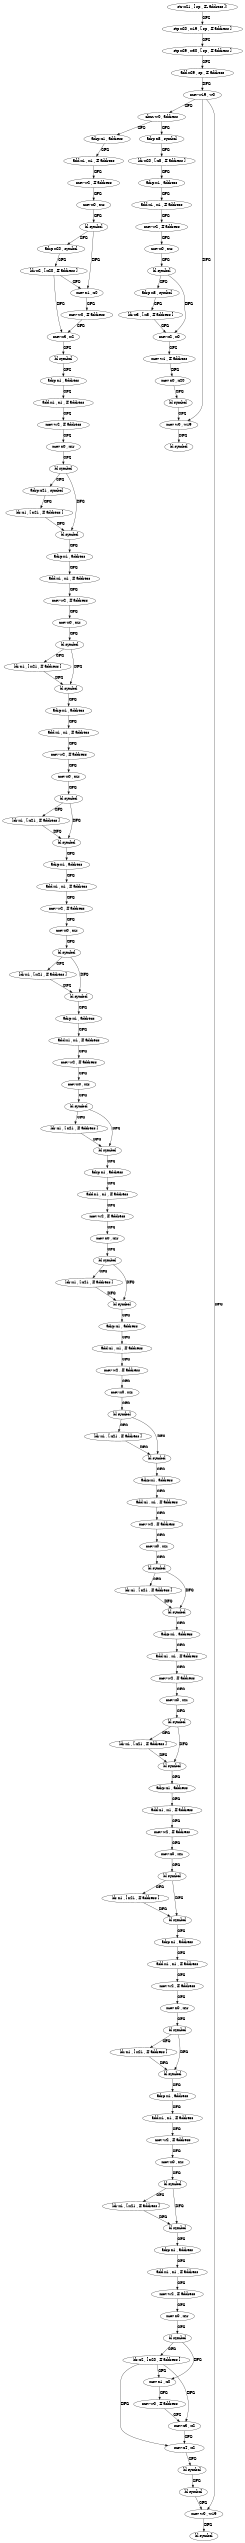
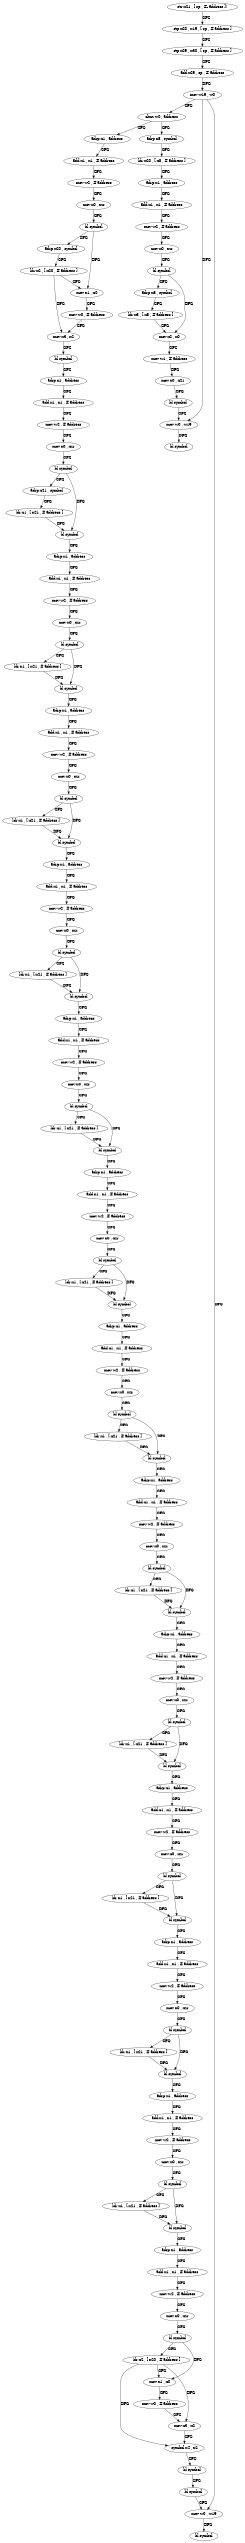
node "mov x0 , x20": label "mov x0 , x20" -> "mov x0 , x21"
node "mov x4 , x2": label "mov x4 , x2" -> "symbol x4 , x2"
